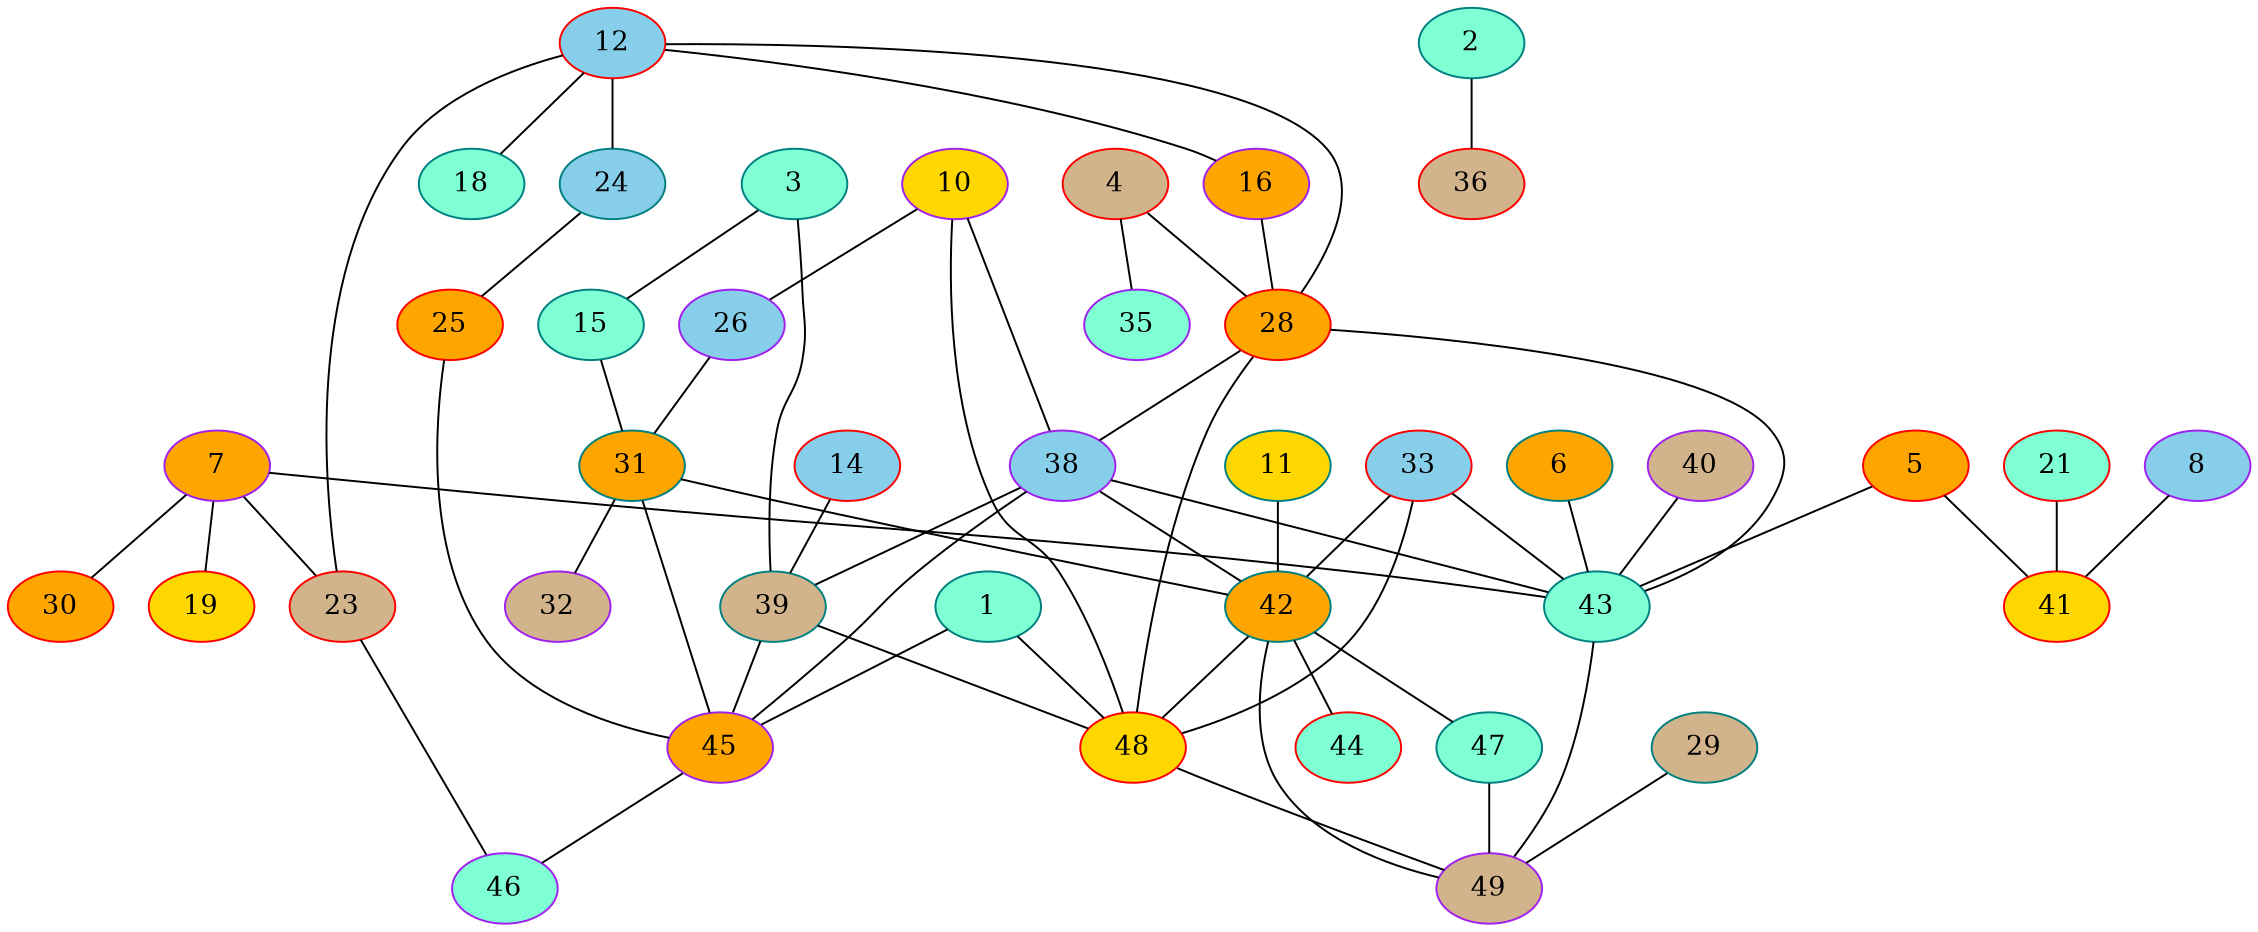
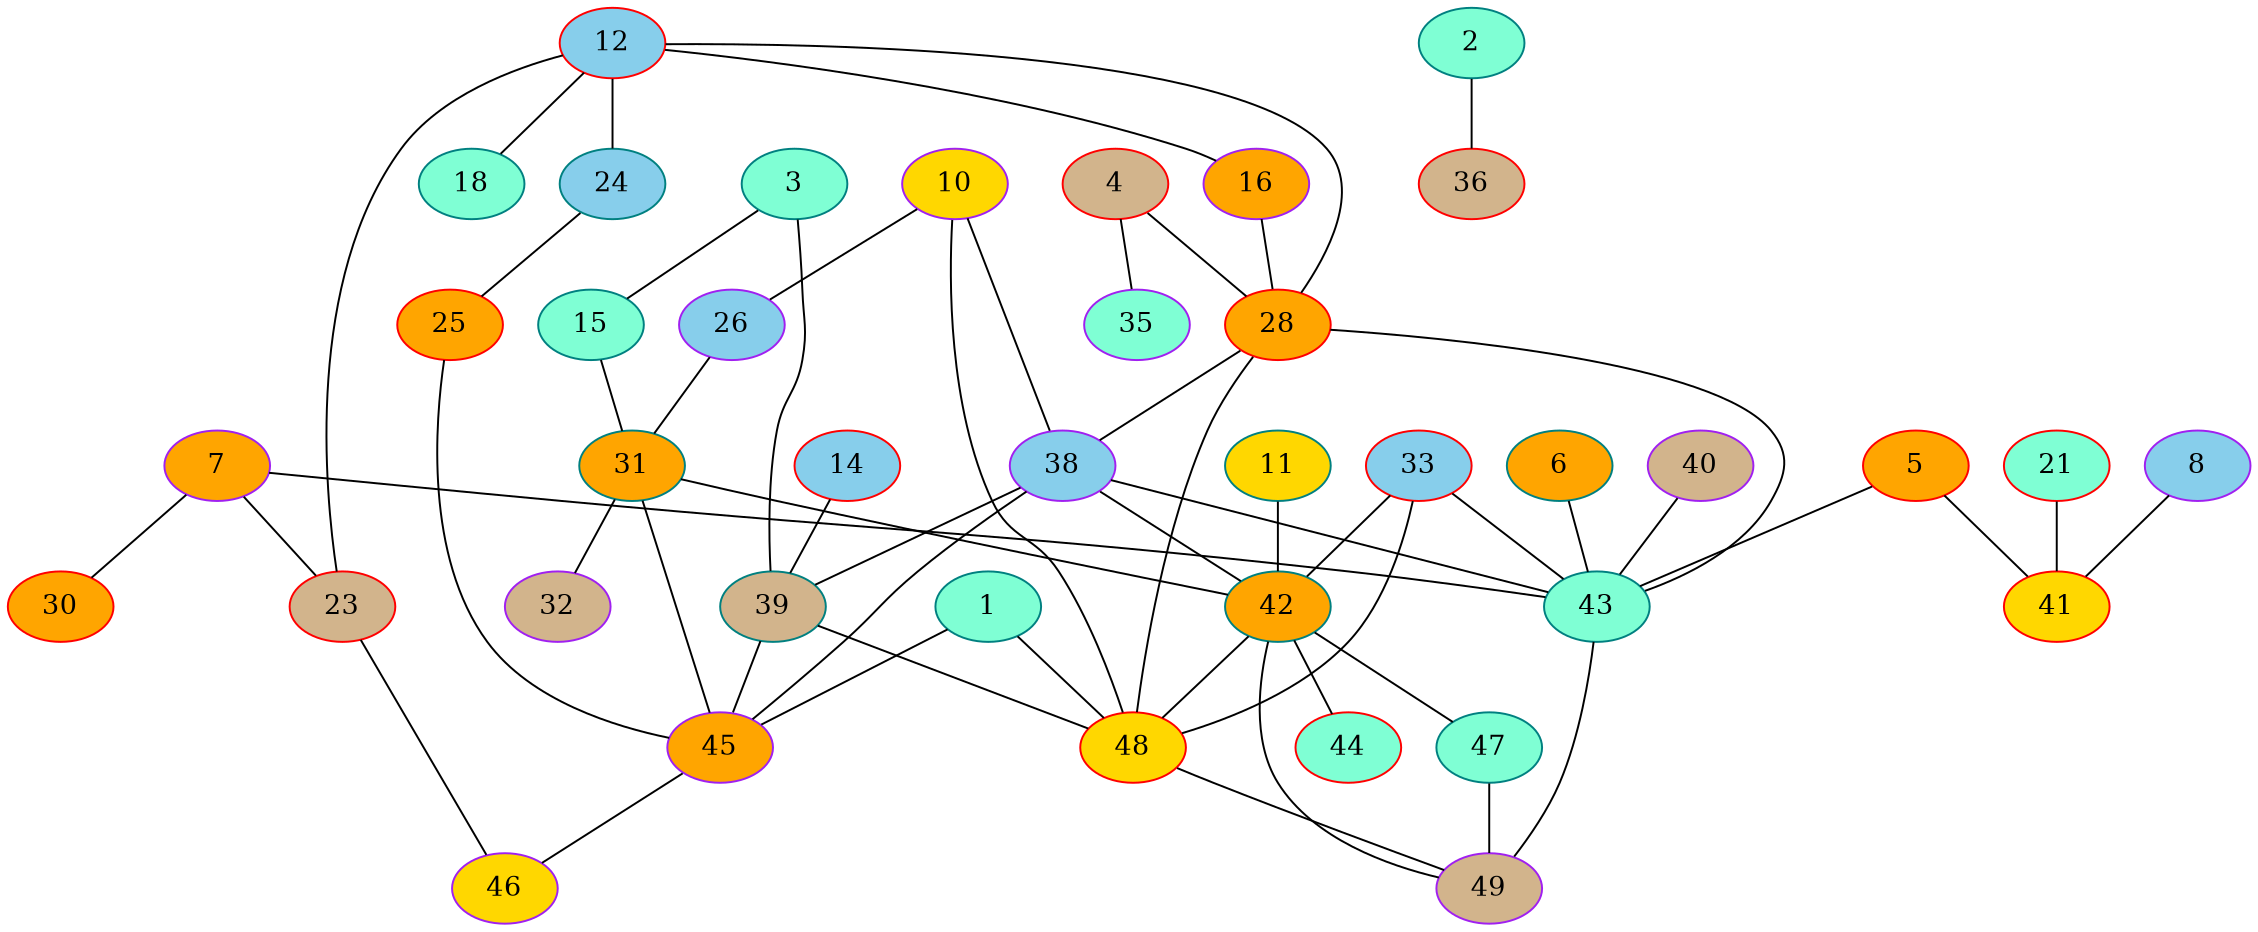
node "19": removed
node "29": removed
node "46": fillcolor aquamarine -> gold
